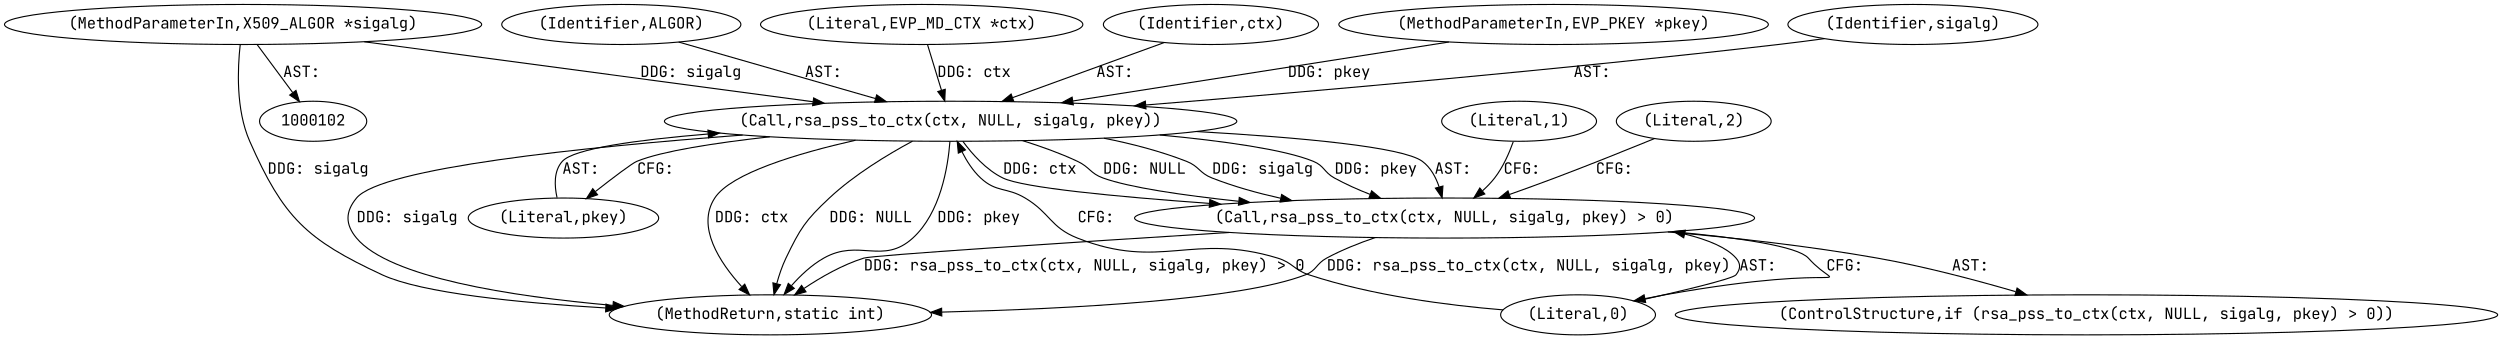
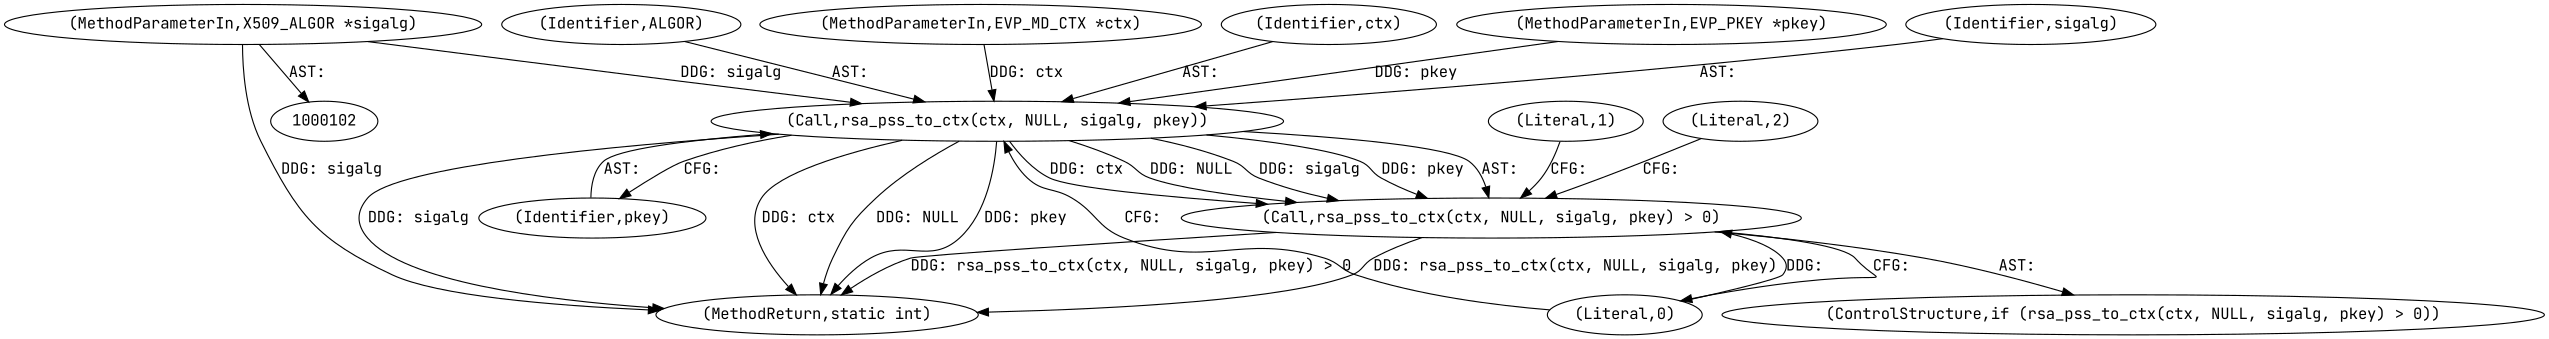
node "(Literal,EVP_MD_CTX *ctx)": label "(Literal,EVP_MD_CTX *ctx)" -> "(MethodParameterIn,EVP_MD_CTX *ctx)"
node "(Literal,pkey)": label "(Literal,pkey)" -> "(Identifier,pkey)"
edge "(Literal,0)" -> "(Call,rsa_pss_to_ctx(ctx, NULL, sigalg, pkey) > 0)": label "AST: " -> "DDG: "
